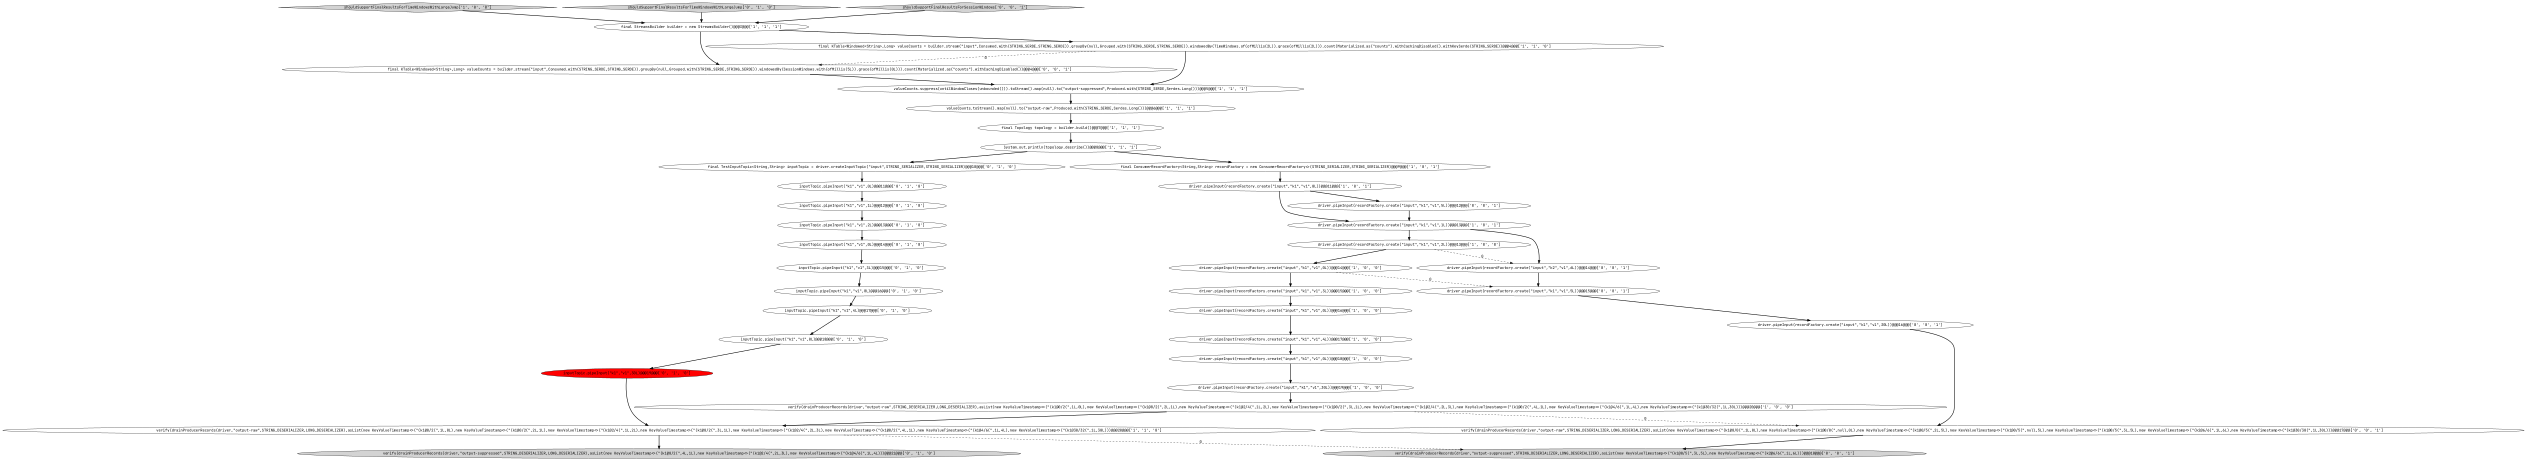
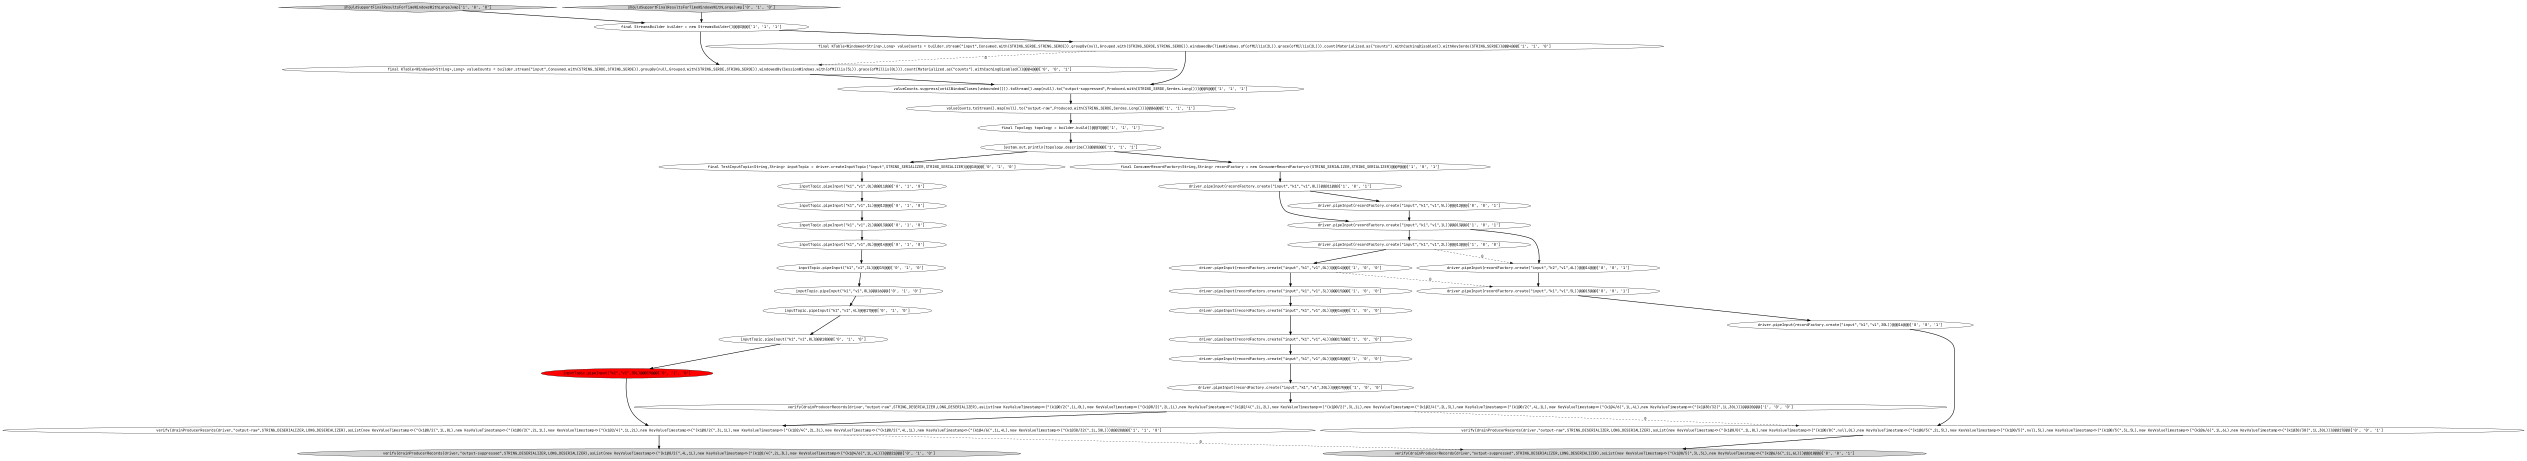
node "shouldSupportFinalResultsForSessionWindows['0', '0', '1']": removed
